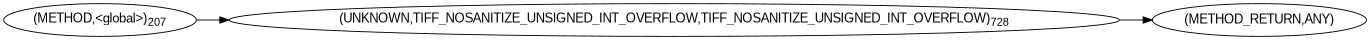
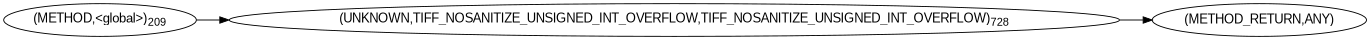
node "(METHOD,<global>)": text "207" -> "209"
